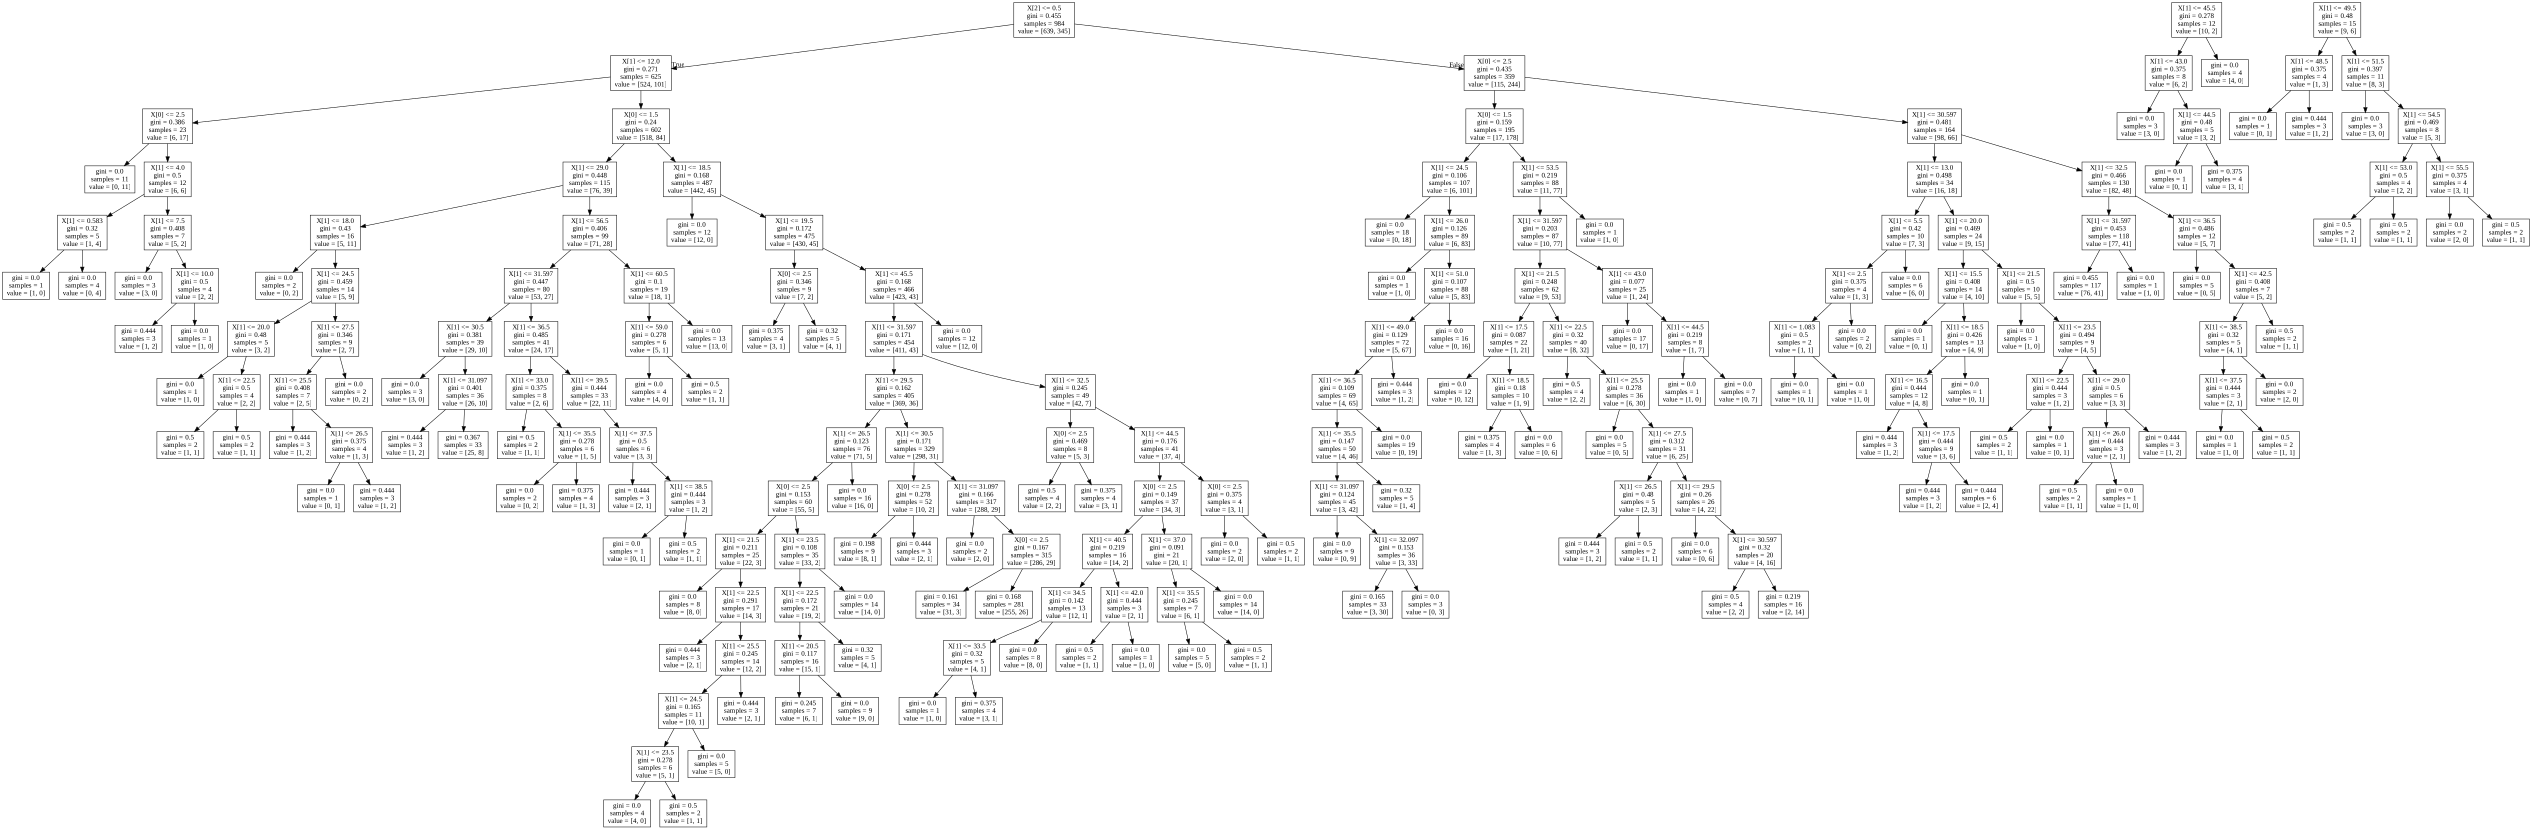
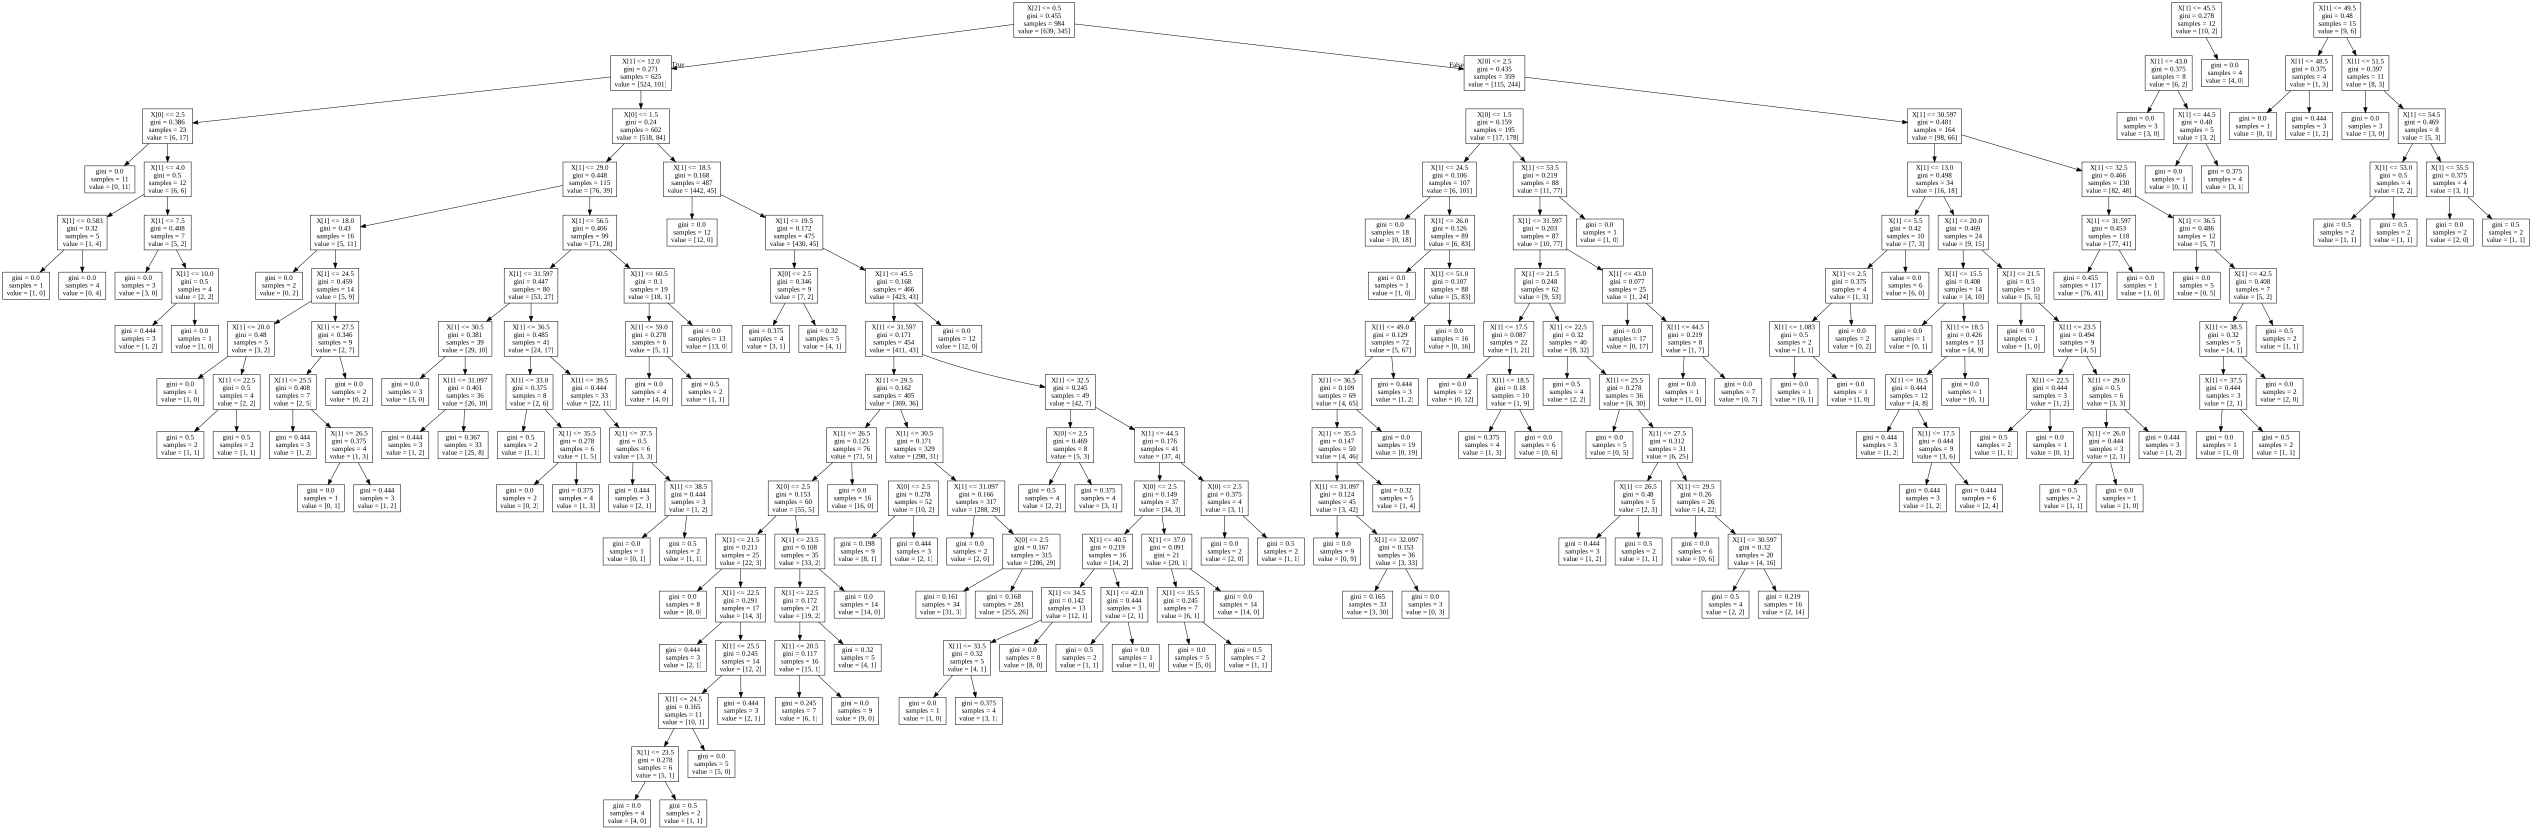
edge "X[1] <= 45.5 gini = 0.278 samples = 12 value = [10, 2]" -> "X[1] <= 43.0 gini = 0.375 samples = 8 value = [6, 2]": removed
edge "X[0] <= 2.5 gini = 0.435 samples = 359 value = [115, 244]" -> "X[0] <= 1.5 gini = 0.159 samples = 195 value = [17, 178]": removed
edge "X[1] <= 30.5 gini = 0.171 samples = 329 value = [298, 31]" -> "X[0] <= 2.5 gini = 0.278 samples = 52 value = [10, 2]": removed
